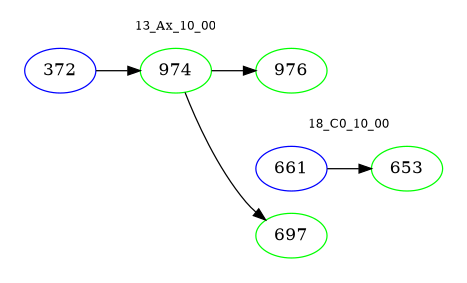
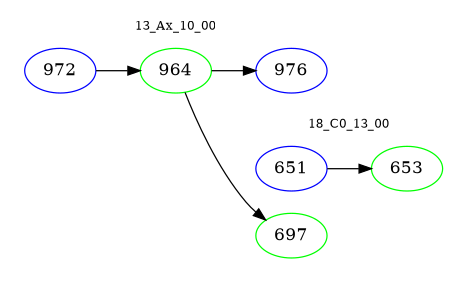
node "372": label "372" -> "972"
node "974": label "974" -> "964"
node "976": color green -> blue
cluster "18_C0_10_00": label "18_C0_10_00" -> "18_C0_13_00"
node "661": label "661" -> "651"
